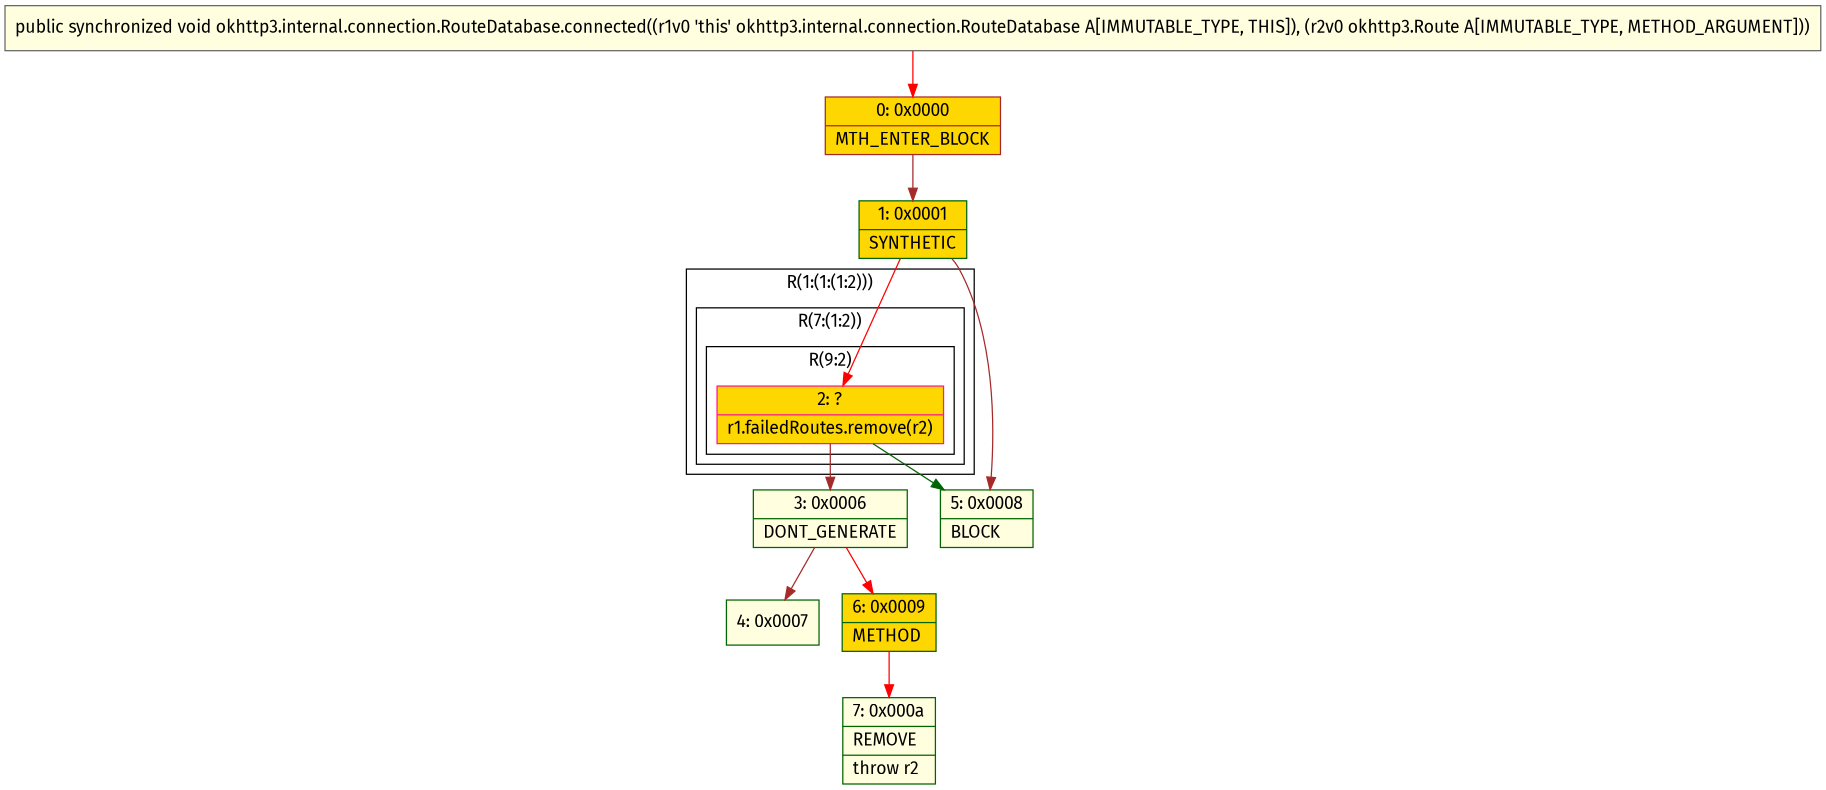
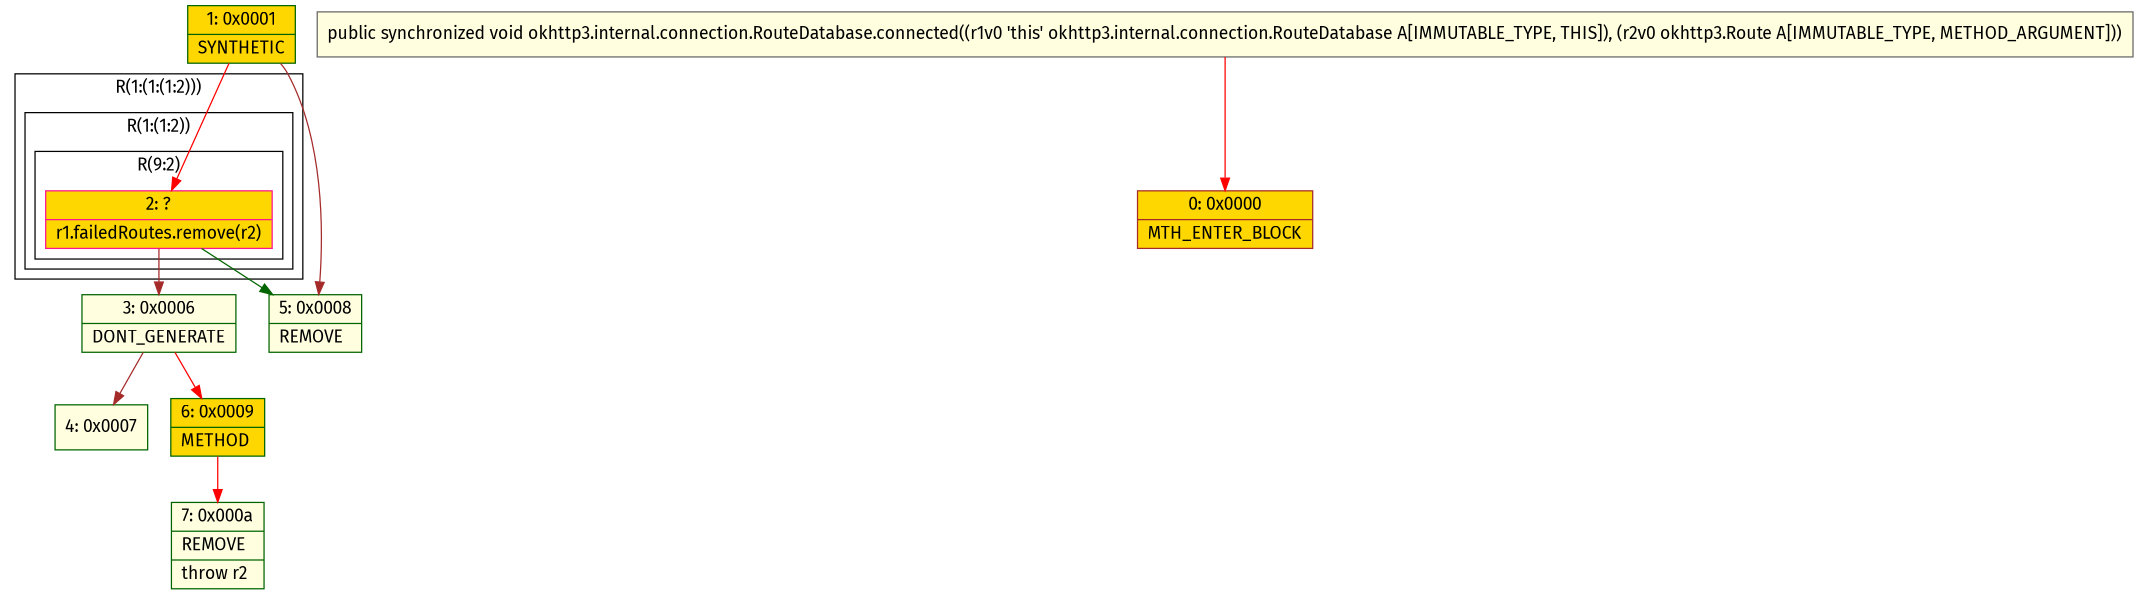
edge "0: 0x0000" -> "1: 0x0001": removed
cluster "R(7:(1:2))": label "R(7:(1:2))" -> "R(1:(1:2))"
node "5: 0x0008": text "BLOCK" -> "REMOVE"
